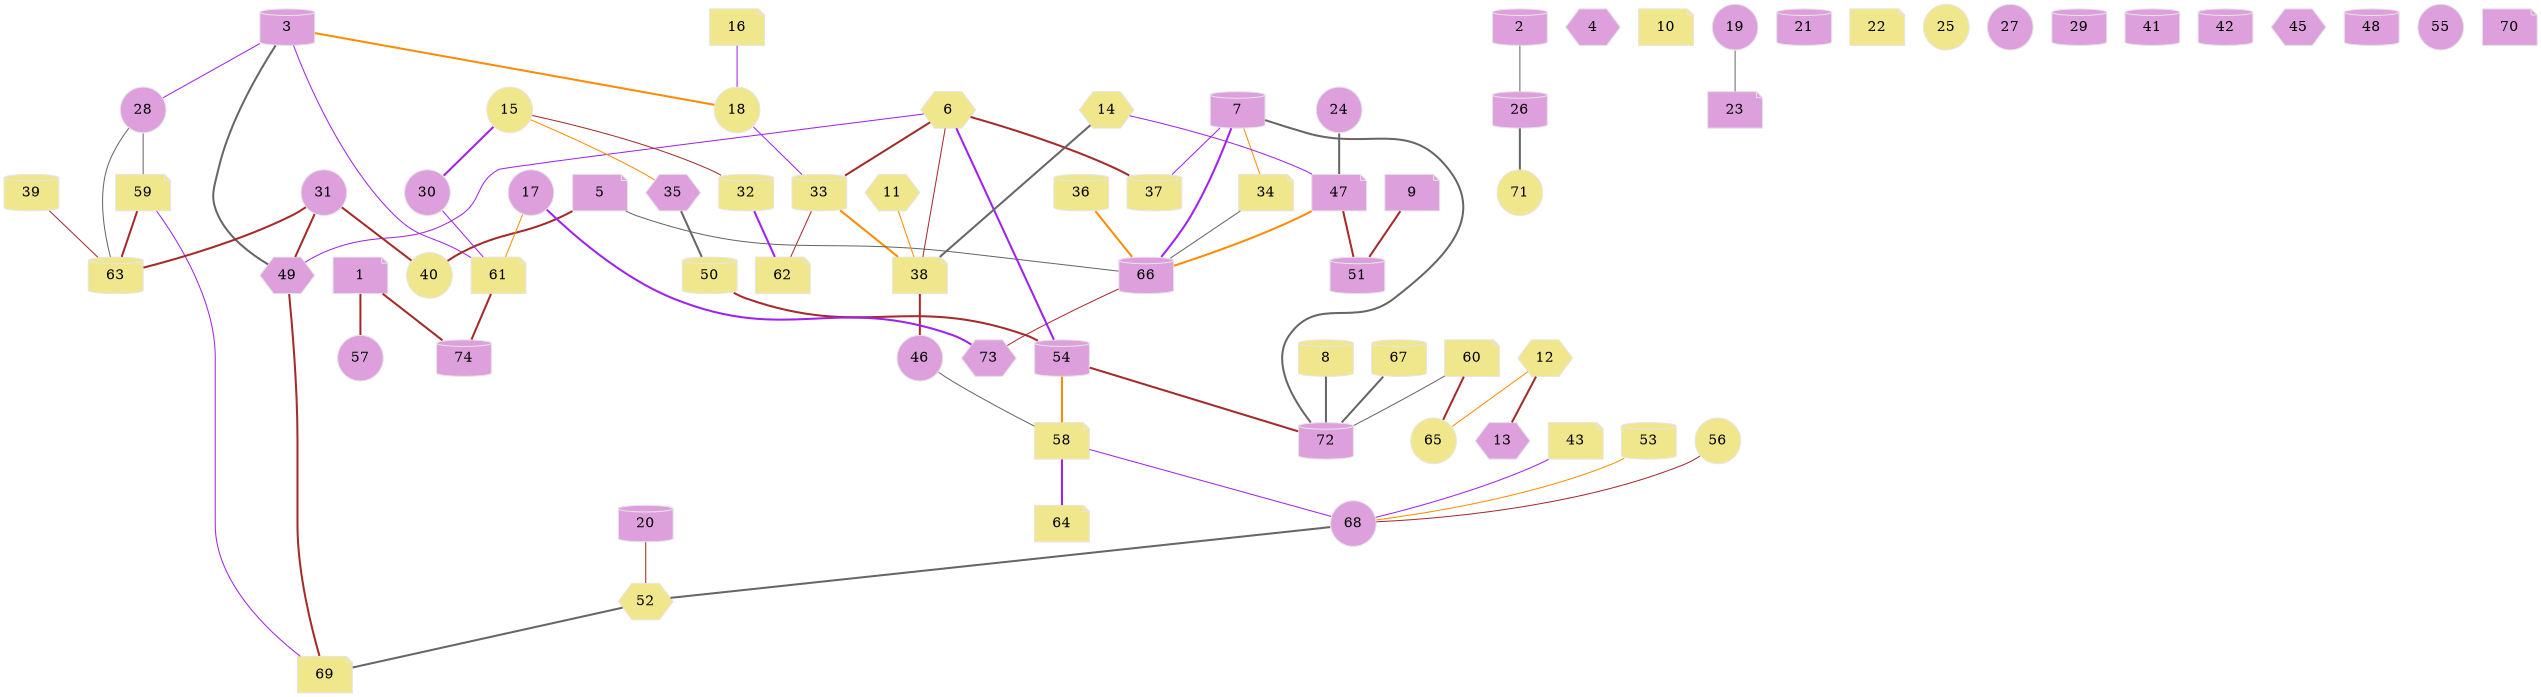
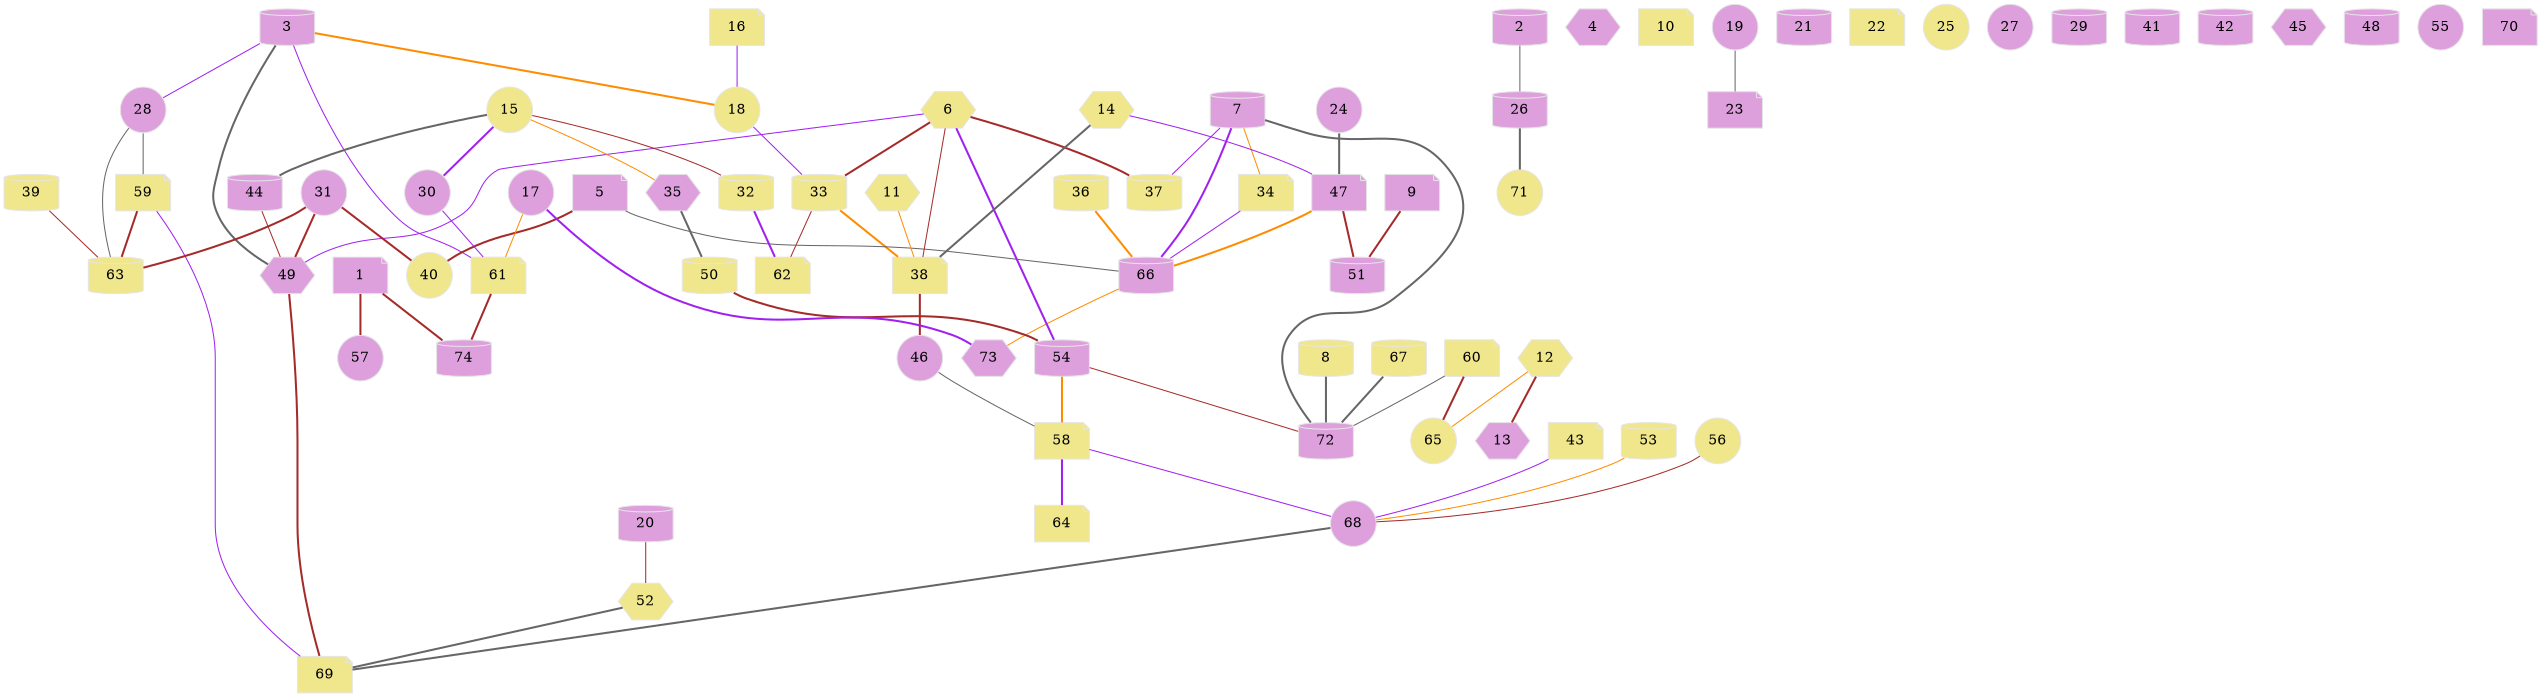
node "44": added
edge "34" -- "66": color gray40 -> purple
edge "66" -- "73": color brown -> darkorange
edge "54" -- "72": style bold -> solid
edge "68" -- "52": now "68" -- "69"
